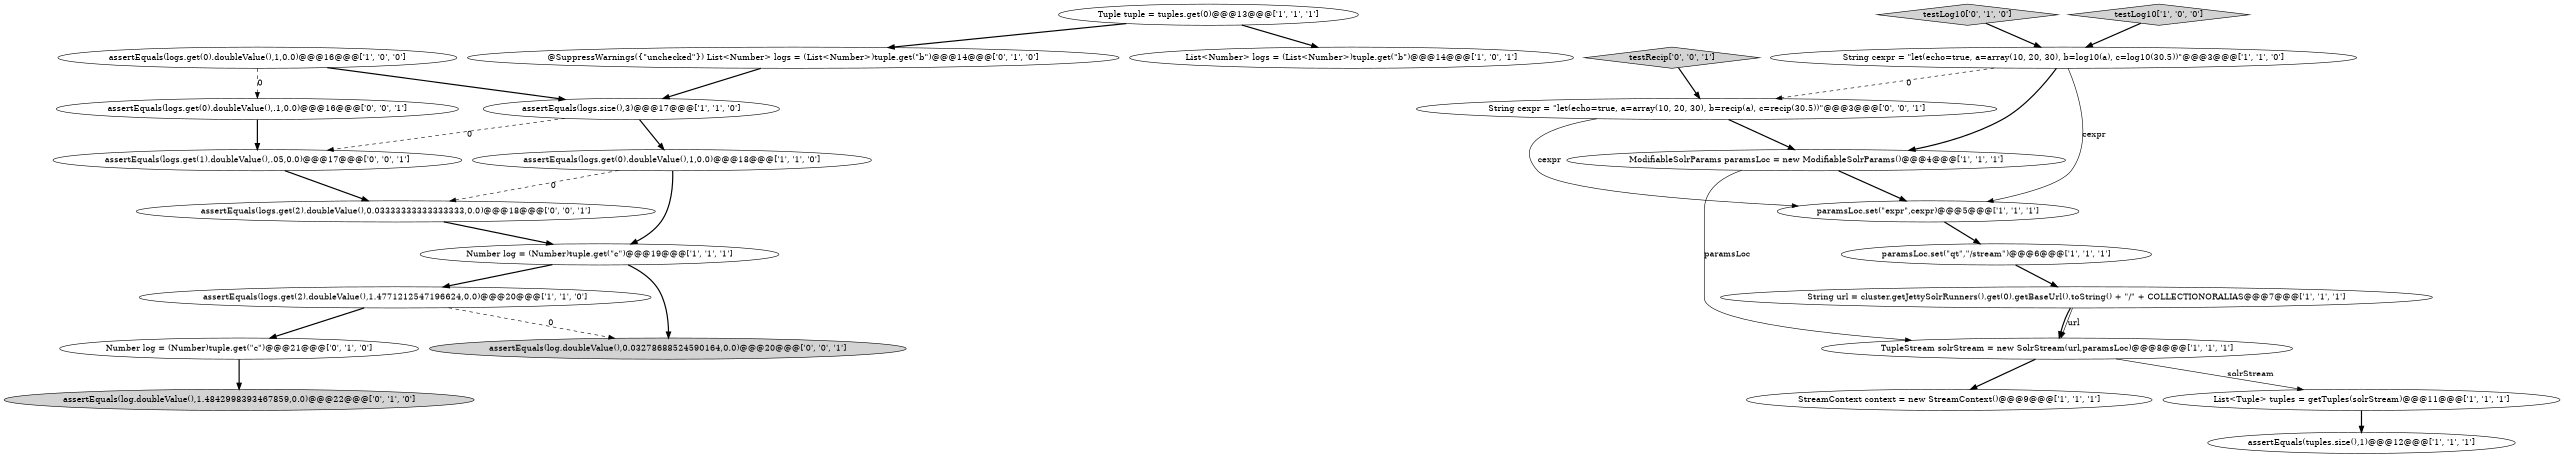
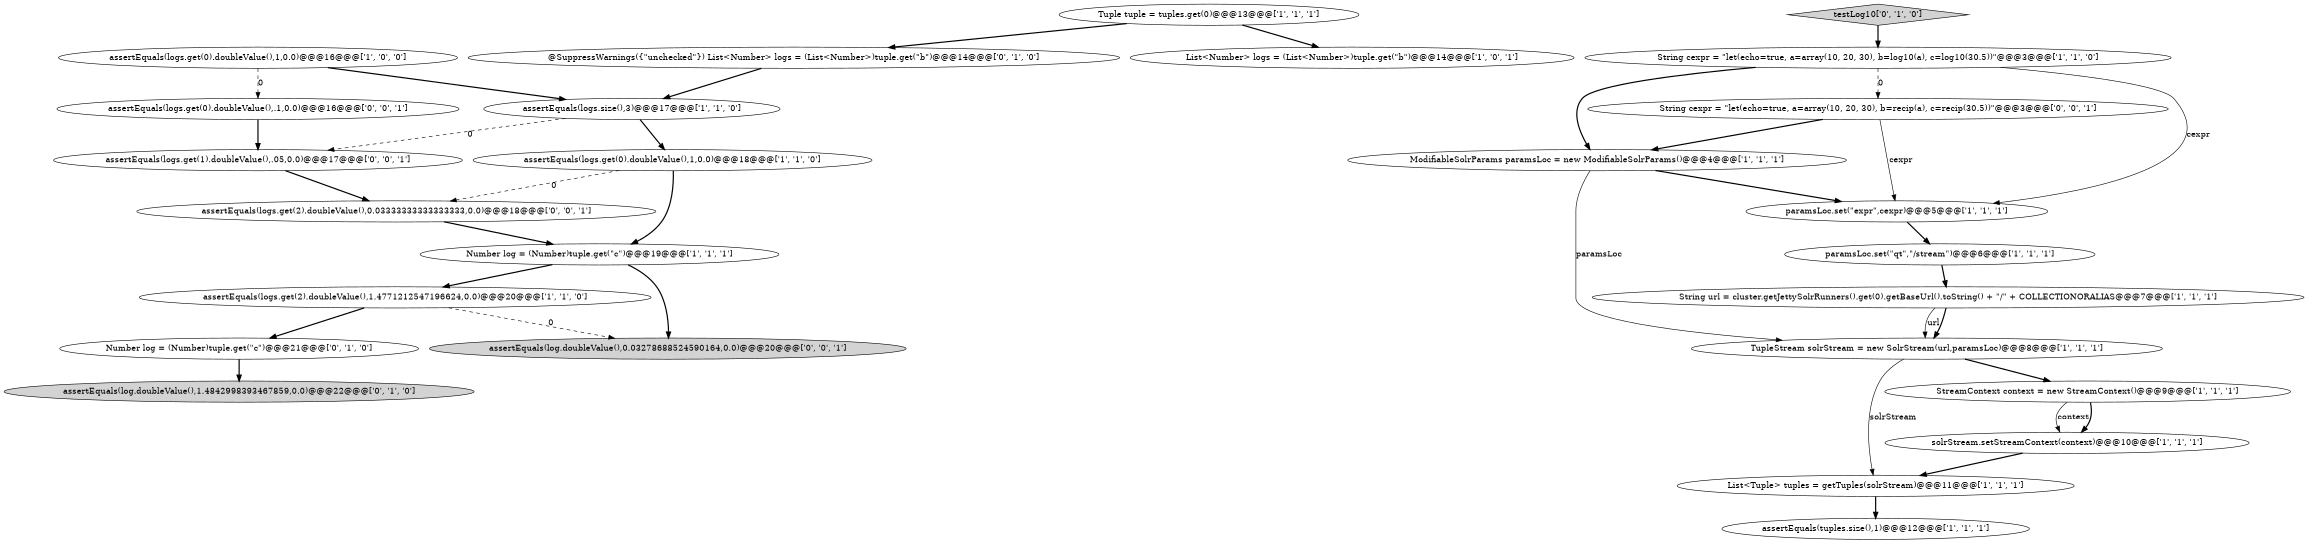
node "testLog10['1', '0', '0']": removed
node "testRecip['0', '0', '1']": removed
node "solrStream.setStreamContext(context)@@@10@@@['1', '1', '1']": added
